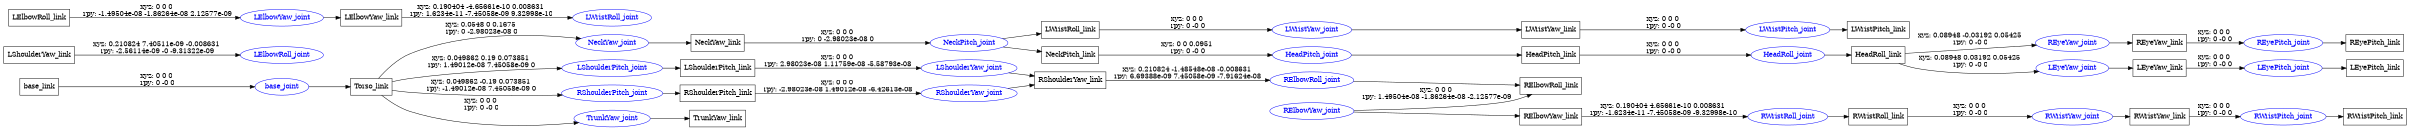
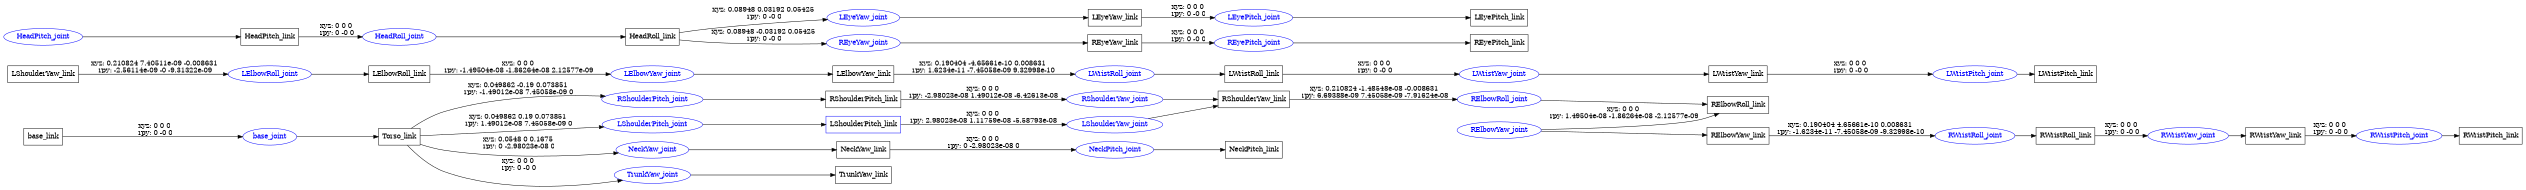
edge "NeckPitch_joint" -> "LWristRoll_link": now "LWristRoll_joint" -> "LWristRoll_link"
edge "NeckPitch_link" -> "HeadPitch_joint": removed, label "xyz: 0 0 0.0951 rpy: 0 -0 0"
node "LShoulderPitch_link": color black -> blue
edge "LElbowRoll_joint" -> "LElbowRoll_link": added
